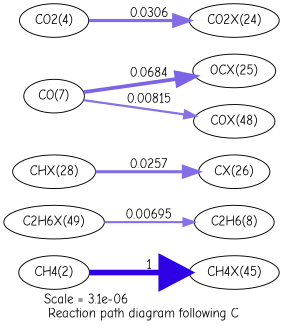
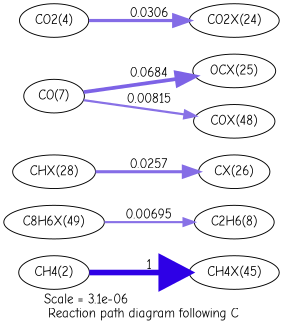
node "C2H6X(49)": label "C2H6X(49)" -> "C8H6X(49)"
